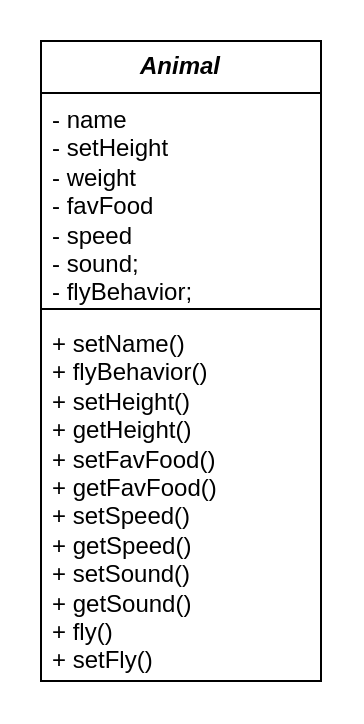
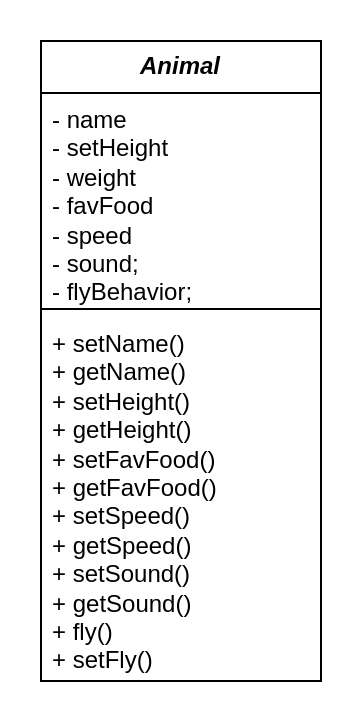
node "+ setName() + flyBehavior() + setHeight() + getHeight() + setFavFood() + getFavFood() + setSpeed() + getSpeed() + setSound() + getSound() + fly() + setFly()": label "+ setName() + flyBehavior() + setHeight() + getHeight() + setFavFood() + getFavFood() + setSpeed() + getSpeed() + setSound() + getSound() + fly() + setFly()" -> "+ setName() + getName() + setHeight() + getHeight() + setFavFood() + getFavFood() + setSpeed() + getSpeed() + setSound() + getSound() + fly() + setFly()"
